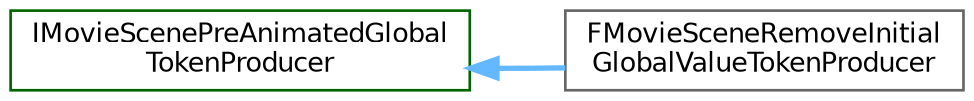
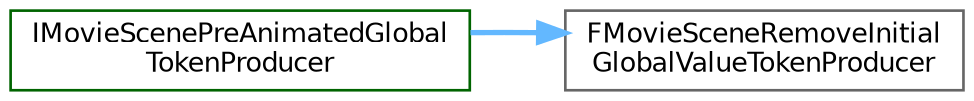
edge "FMovieSceneRemoveInitial GlobalValueTokenProducer" -> "IMovieScenePreAnimatedGlobal TokenProducer": reversed
